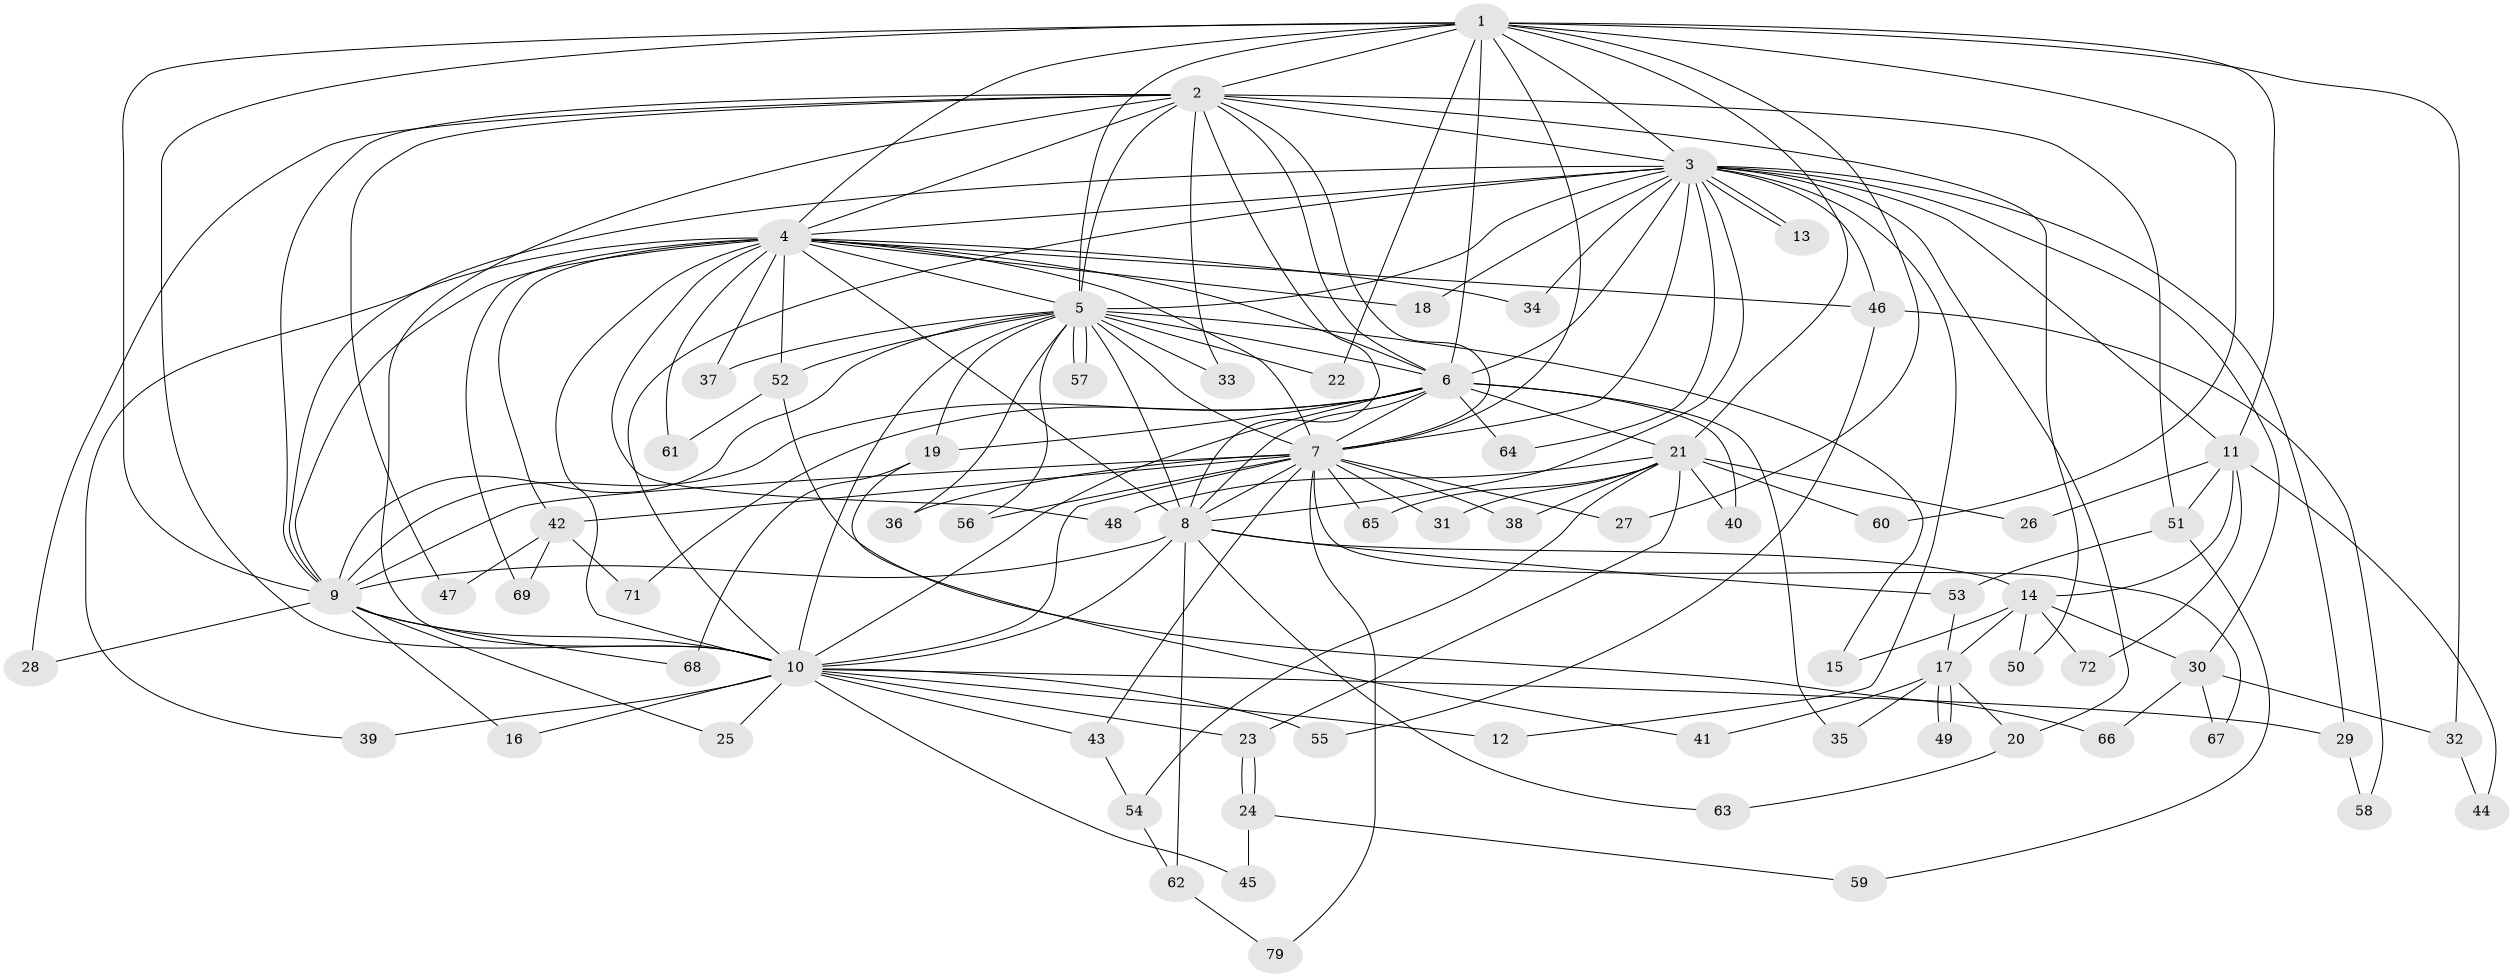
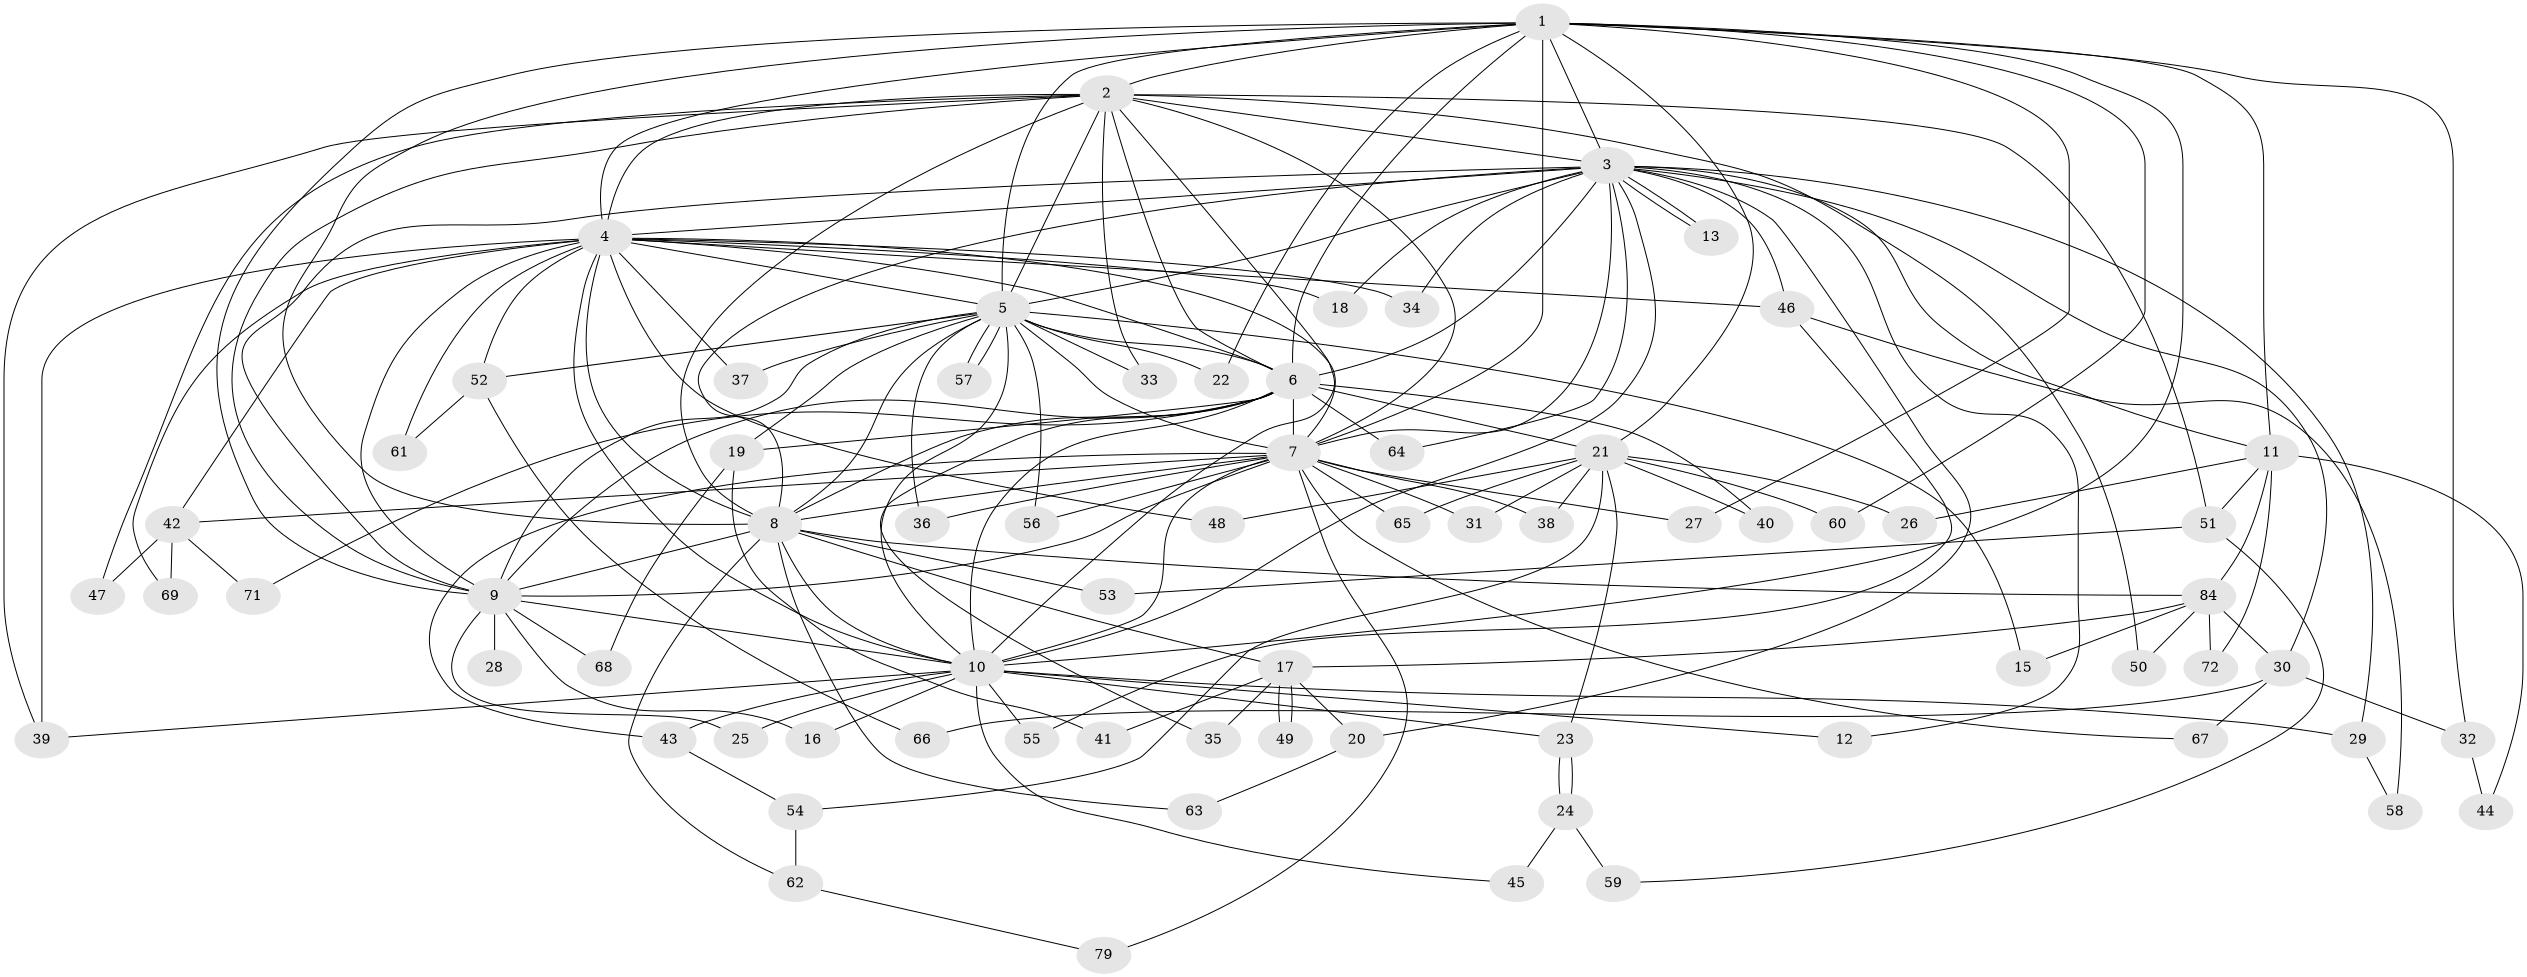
edge "1" -- "8": added
edge "2" -- "28": now "2" -- "39"
node "14": label "14" -> "84"
edge "53" -- "17": now "8" -- "17"
